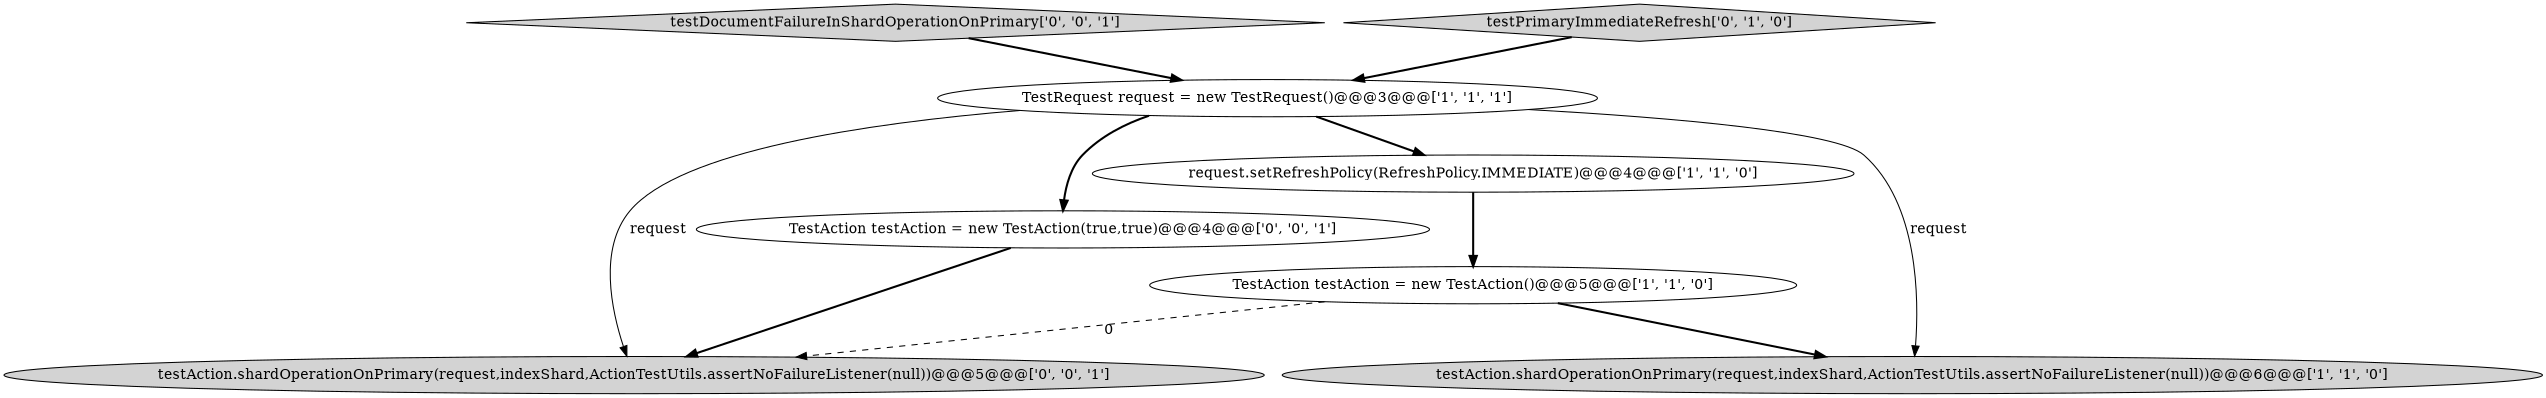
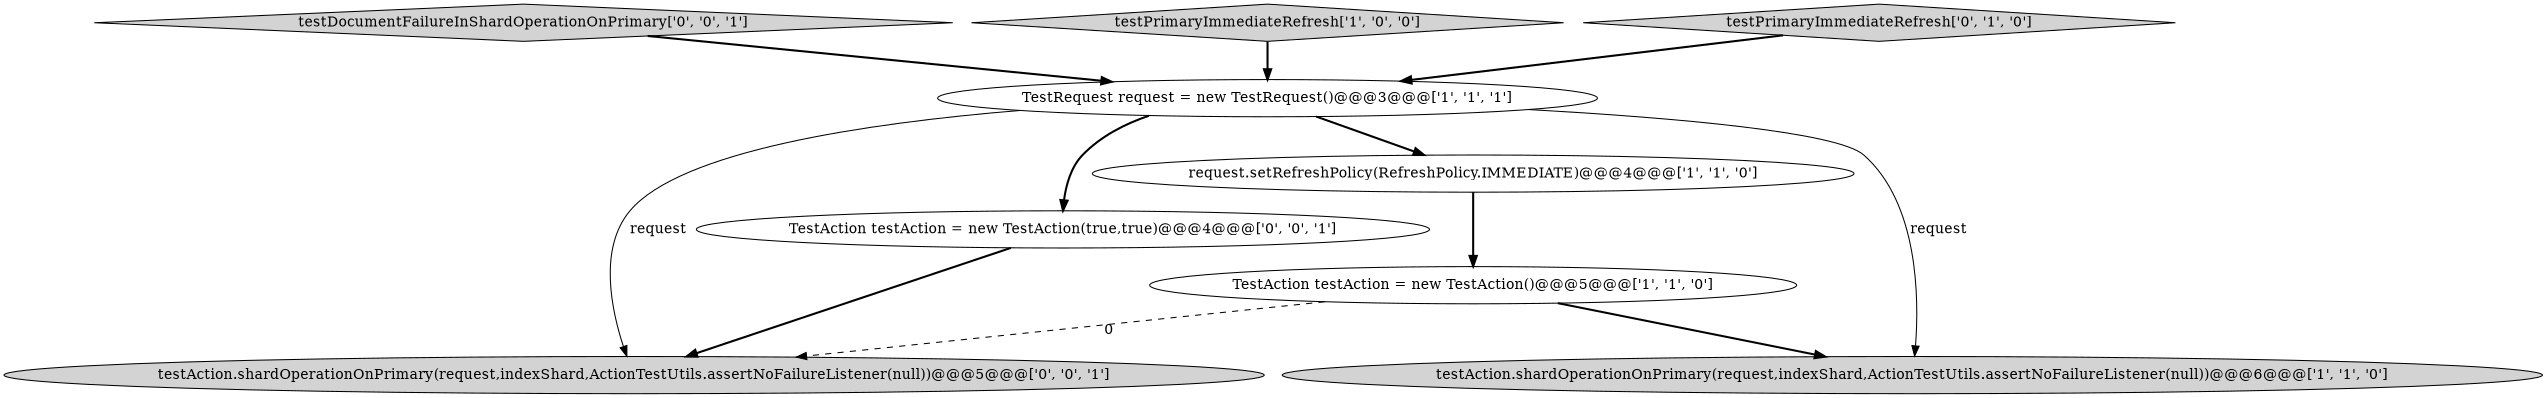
node "testPrimaryImmediateRefresh['1', '0', '0']": added
